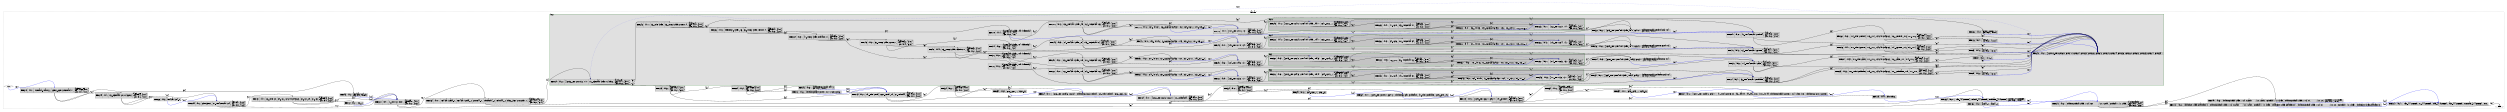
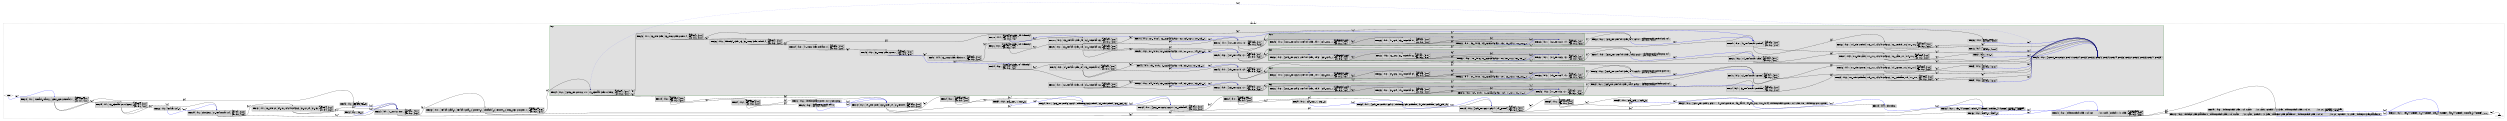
edge "FREQ:1405" -> "FREQ:479": color black -> blue
node "FREQ:726": removed
edge "FREQ:316" -> "FREQ:315": removed, label "[7%]"
edge "FREQ:724" -> "FREQ:6451": removed, label "[67%]"
